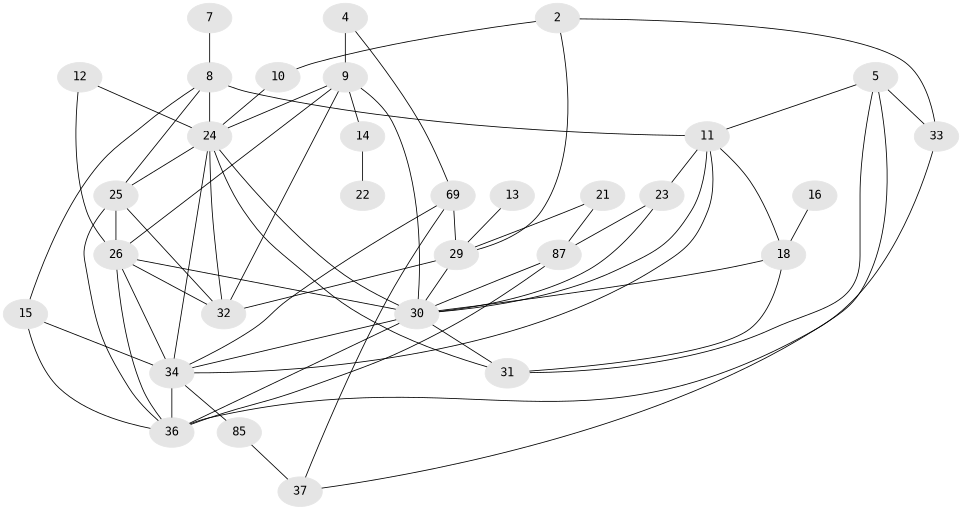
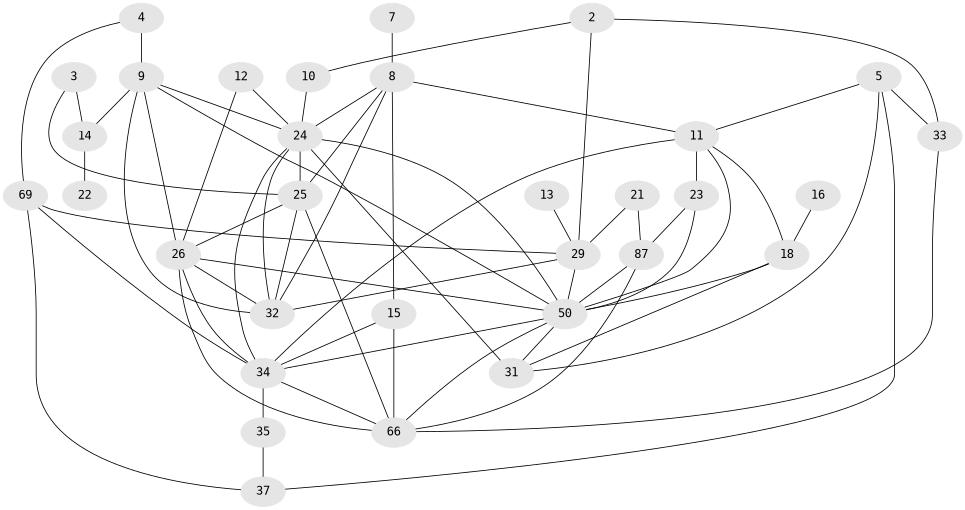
node "3": added
edge "8" -- "32": added
node "30": label "30" -> "50"
node "36": label "36" -> "66"
node "85": label "85" -> "35"
